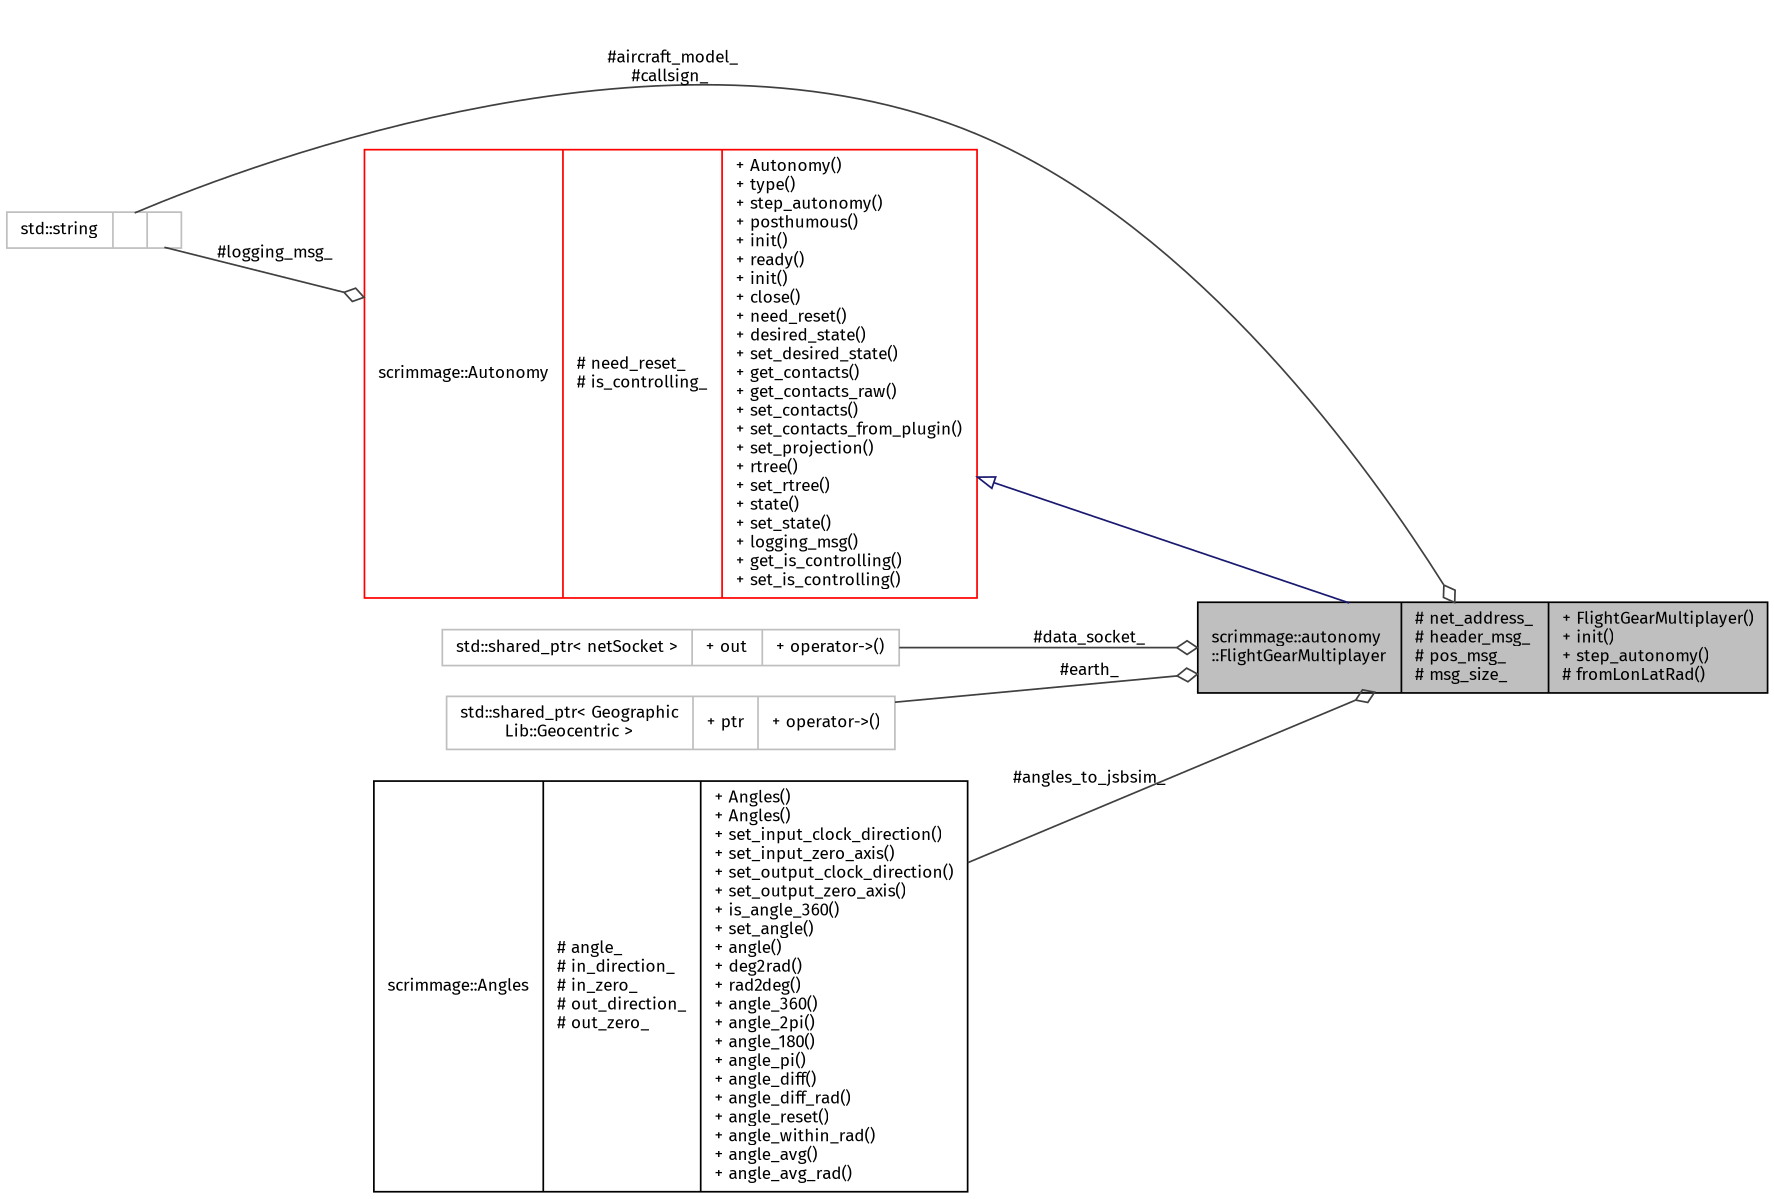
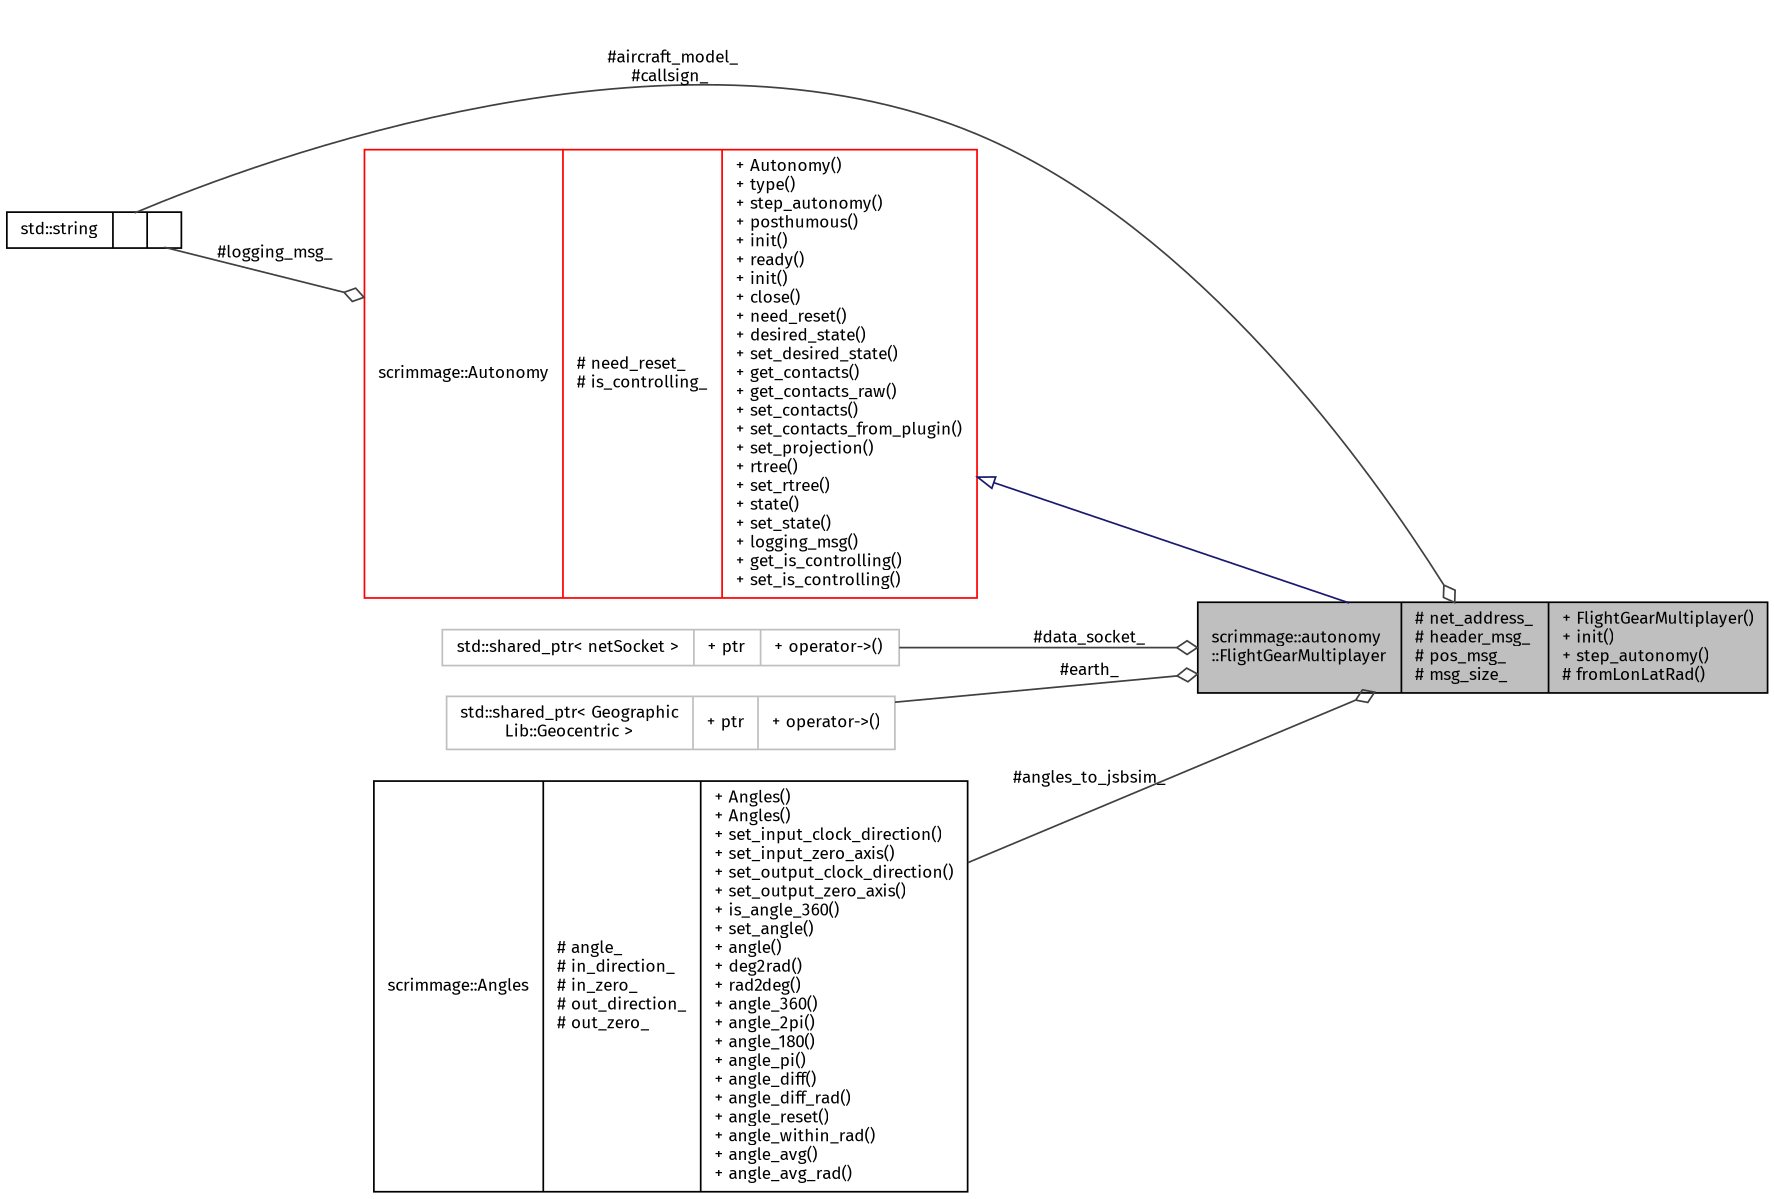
node "std::string": color grey75 -> black
node "std::shared_ptr< netSocket >": text "+ out" -> "+ ptr"
